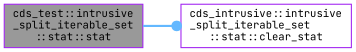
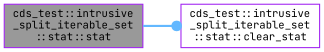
node "cds_intrusive::intrusive _split_iterable_set ::stat::clear_stat": label "cds_intrusive::intrusive _split_iterable_set ::stat::clear_stat" -> "cds_test::intrusive _split_iterable_set ::stat::clear_stat"
